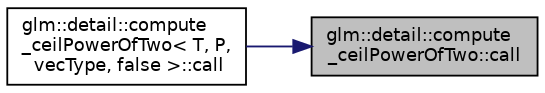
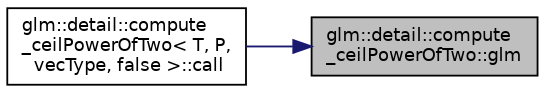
node "glm::detail::compute _ceilPowerOfTwo::call": label "glm::detail::compute _ceilPowerOfTwo::call" -> "glm::detail::compute _ceilPowerOfTwo::glm"
